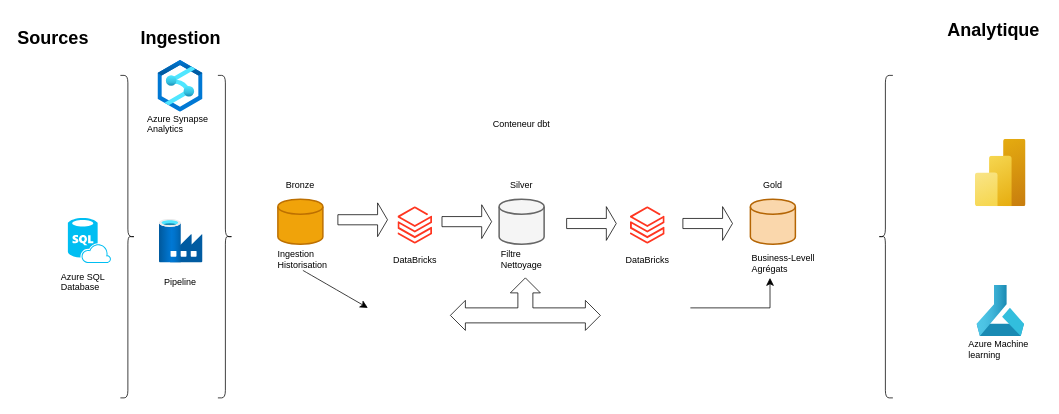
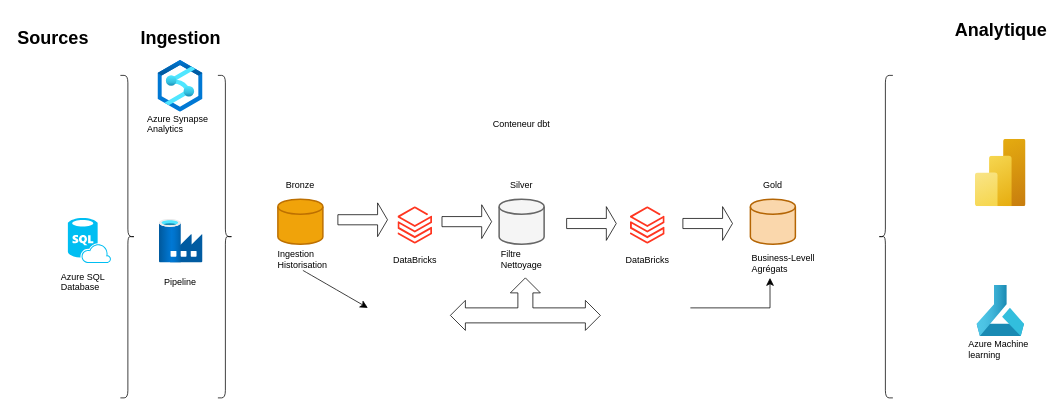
node "Analytique": moved (993, 30) -> (1001, 30)
